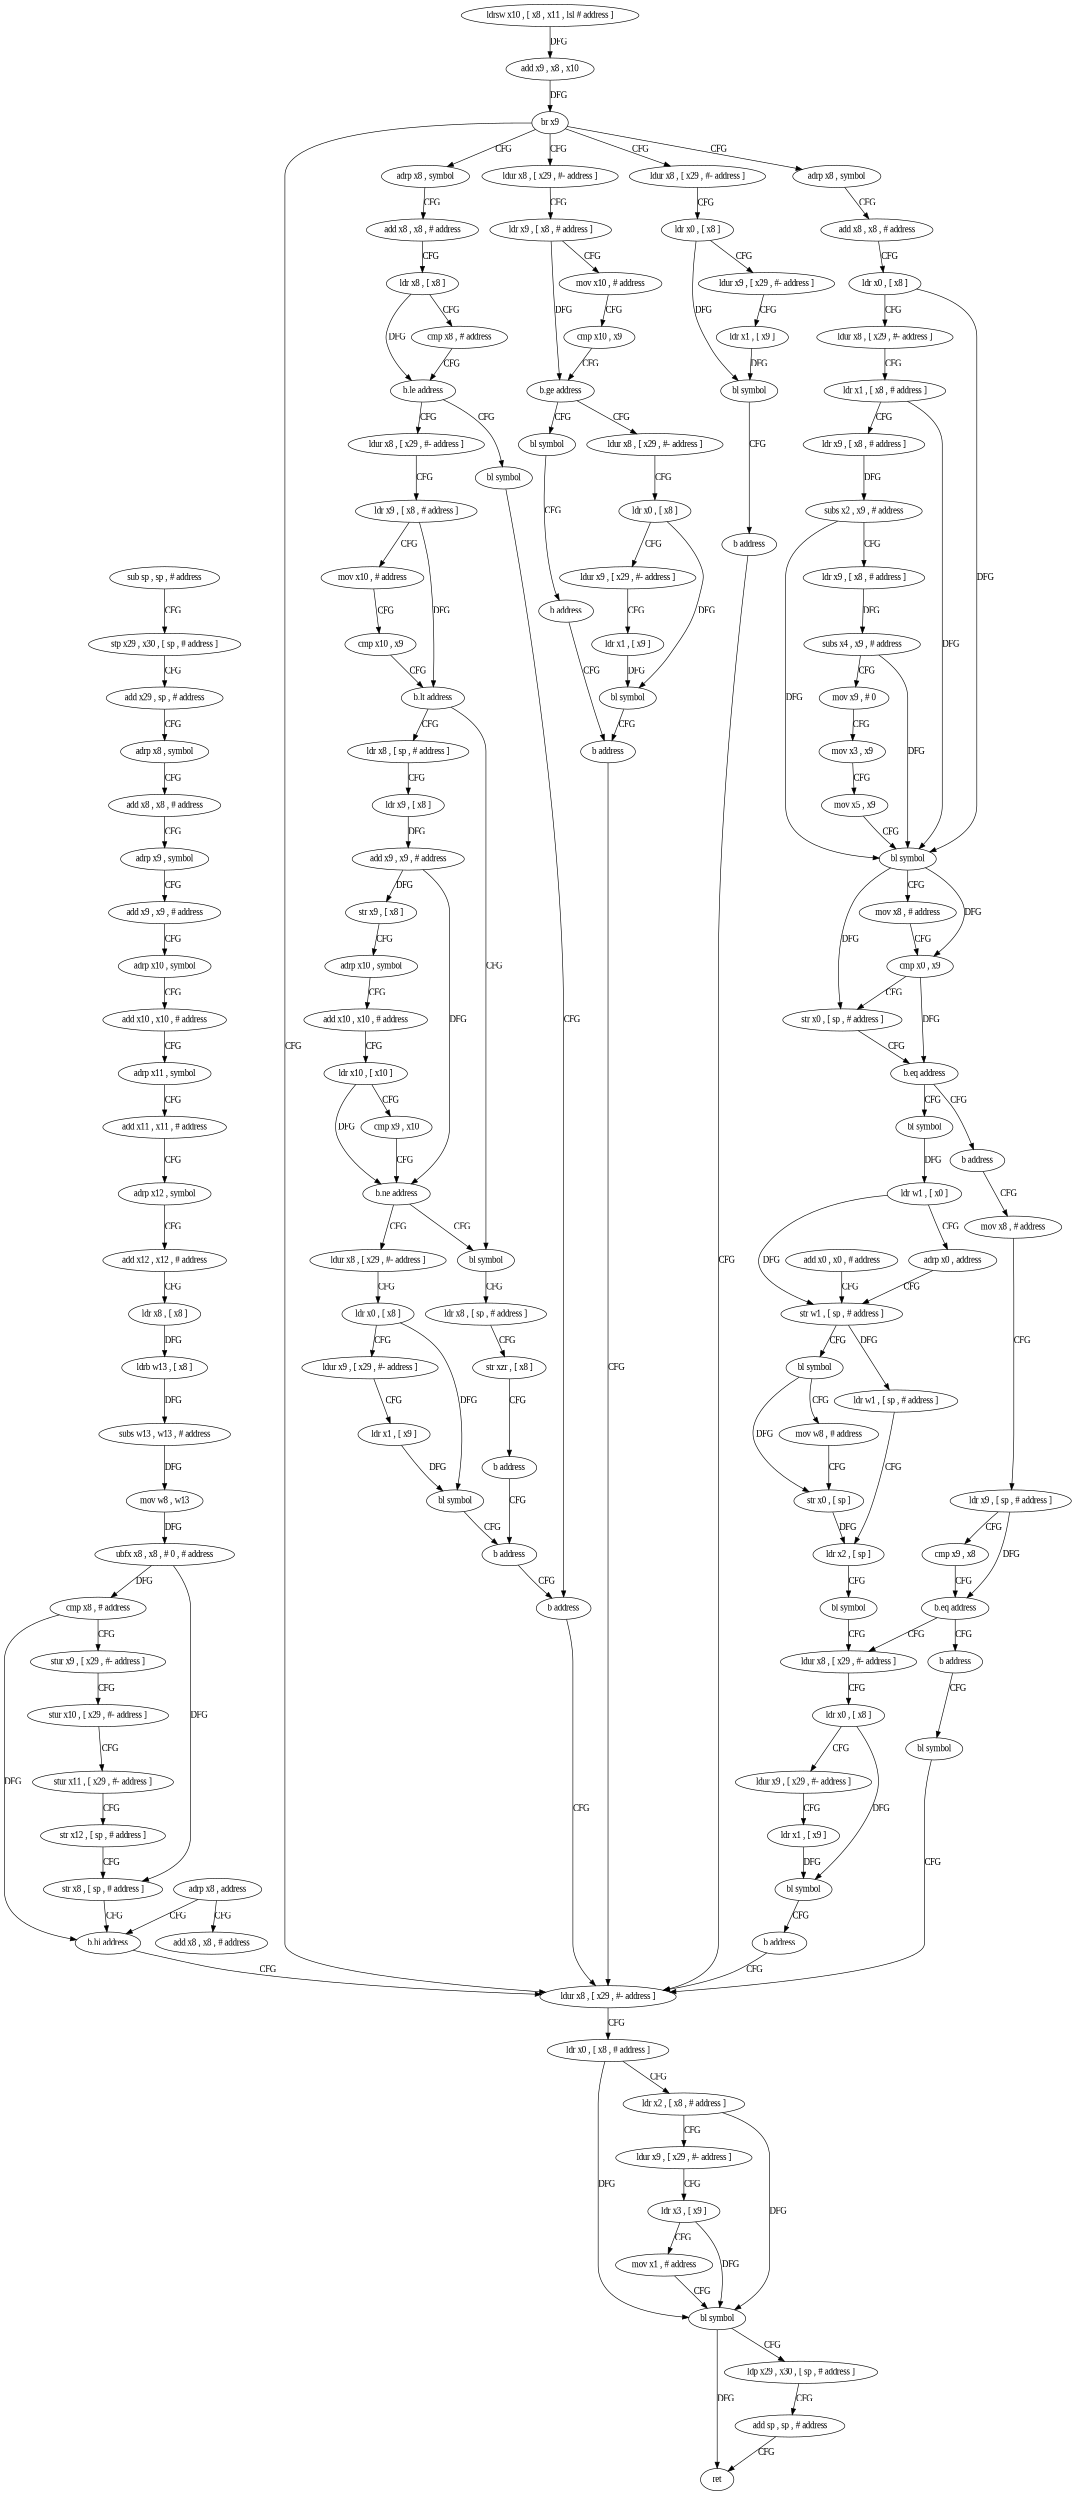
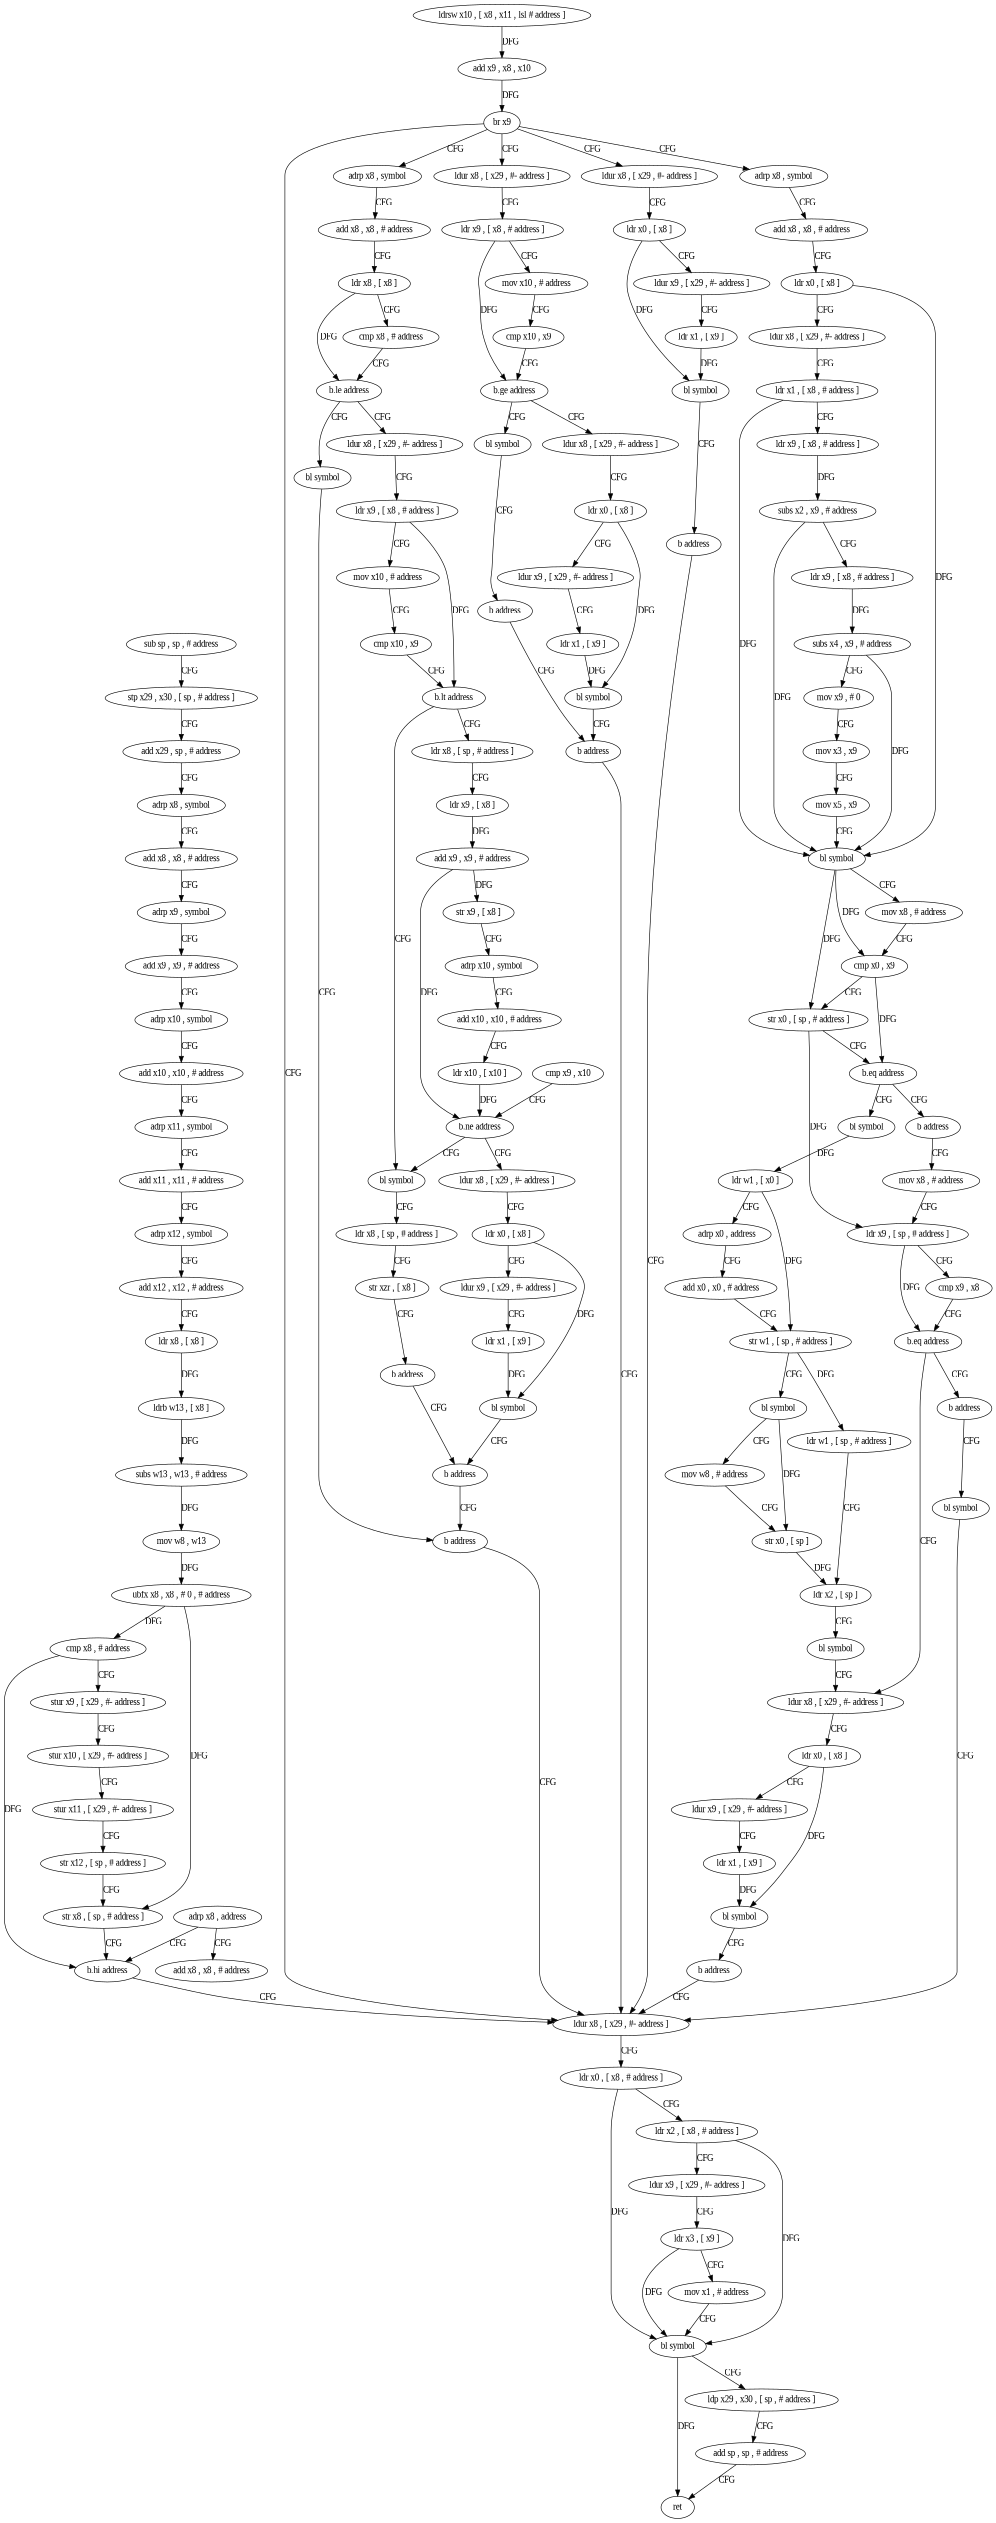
edge "ldr x10 , [ x10 ]" -> "cmp x9 , x10": removed, label "CFG"
edge "str x0 , [ sp , # address ]" -> "ldr x9 , [ sp , # address ]": added, label "DFG"
edge "adrp x0 , address" -> "str w1 , [ sp , # address ]": now "adrp x0 , address" -> "add x0 , x0 , # address"
